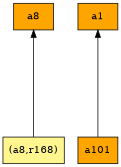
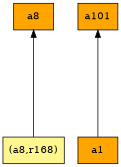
edge "a101" -> "a1": reversed
